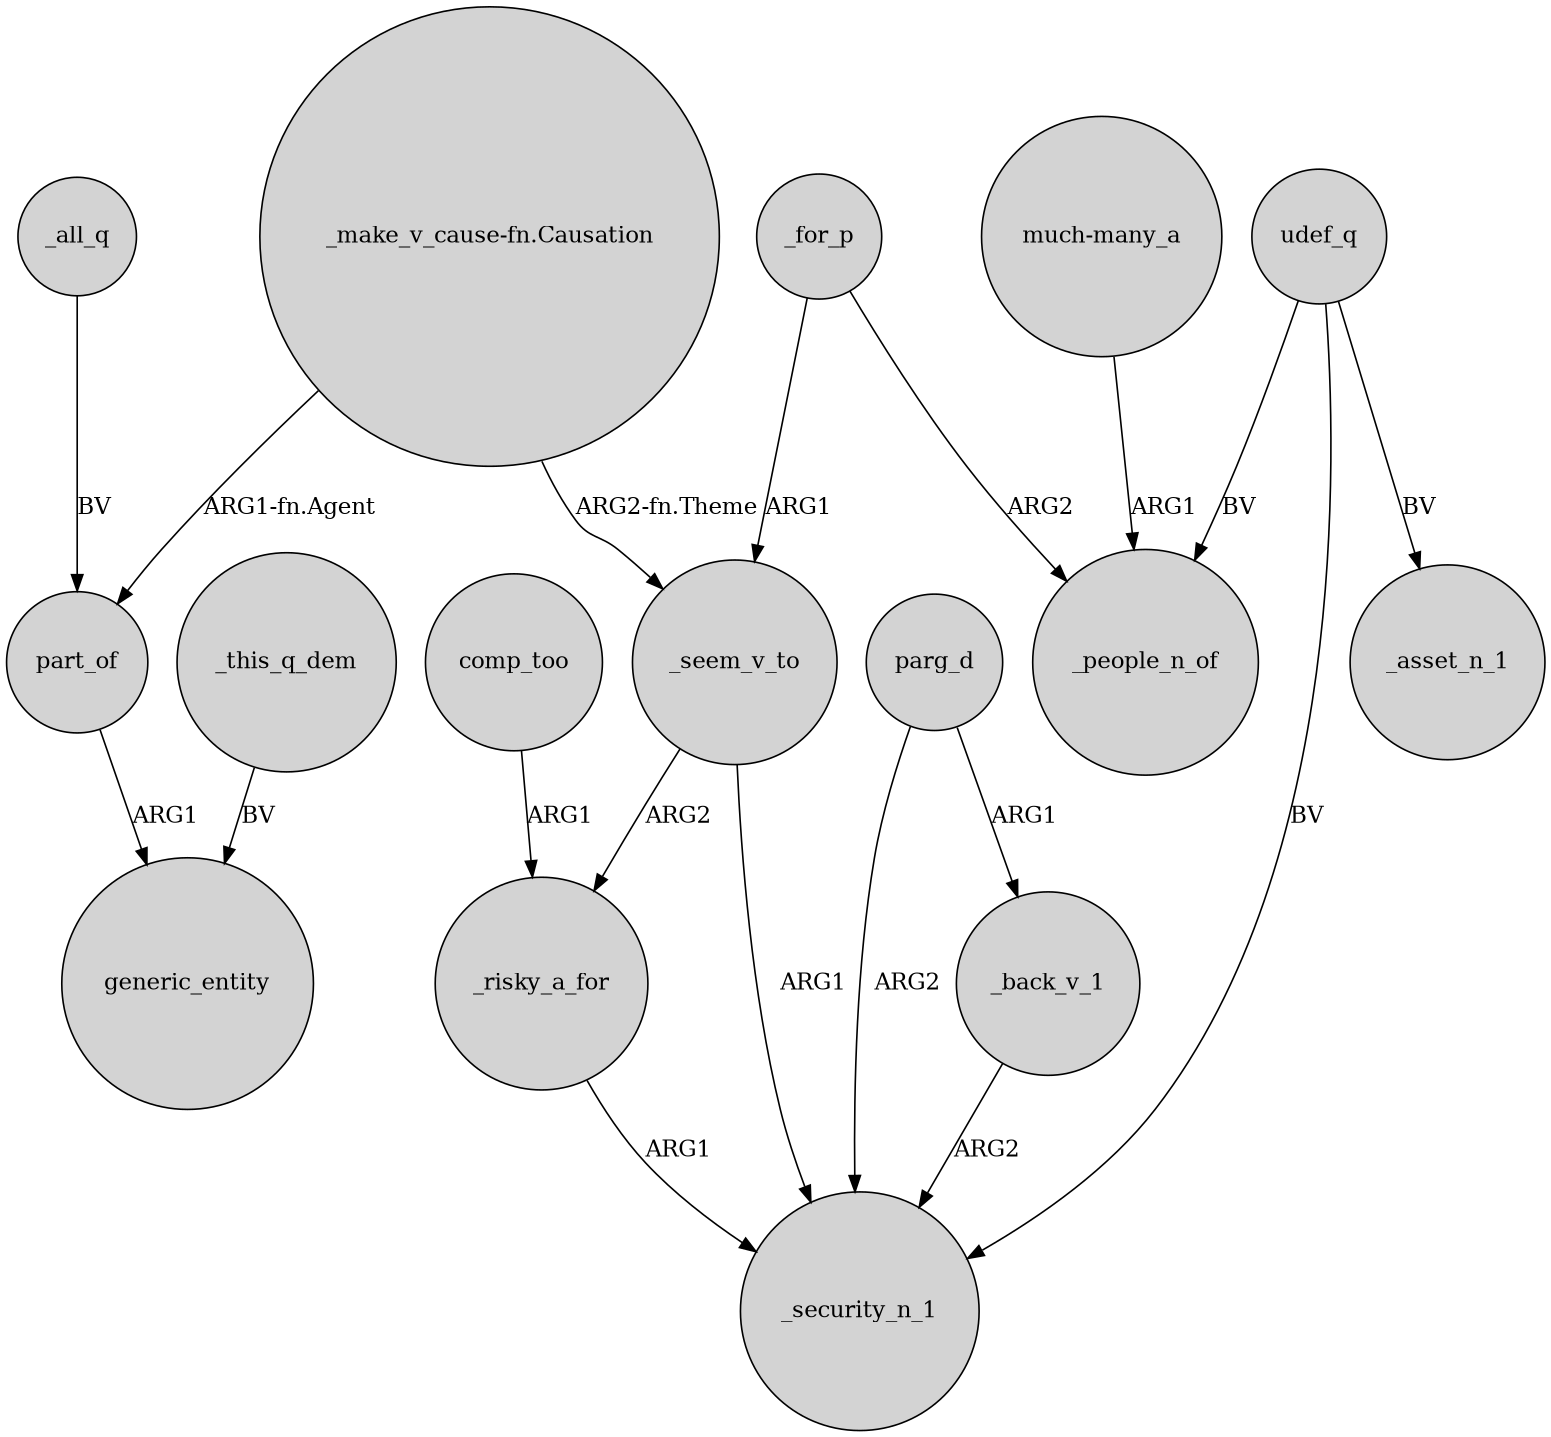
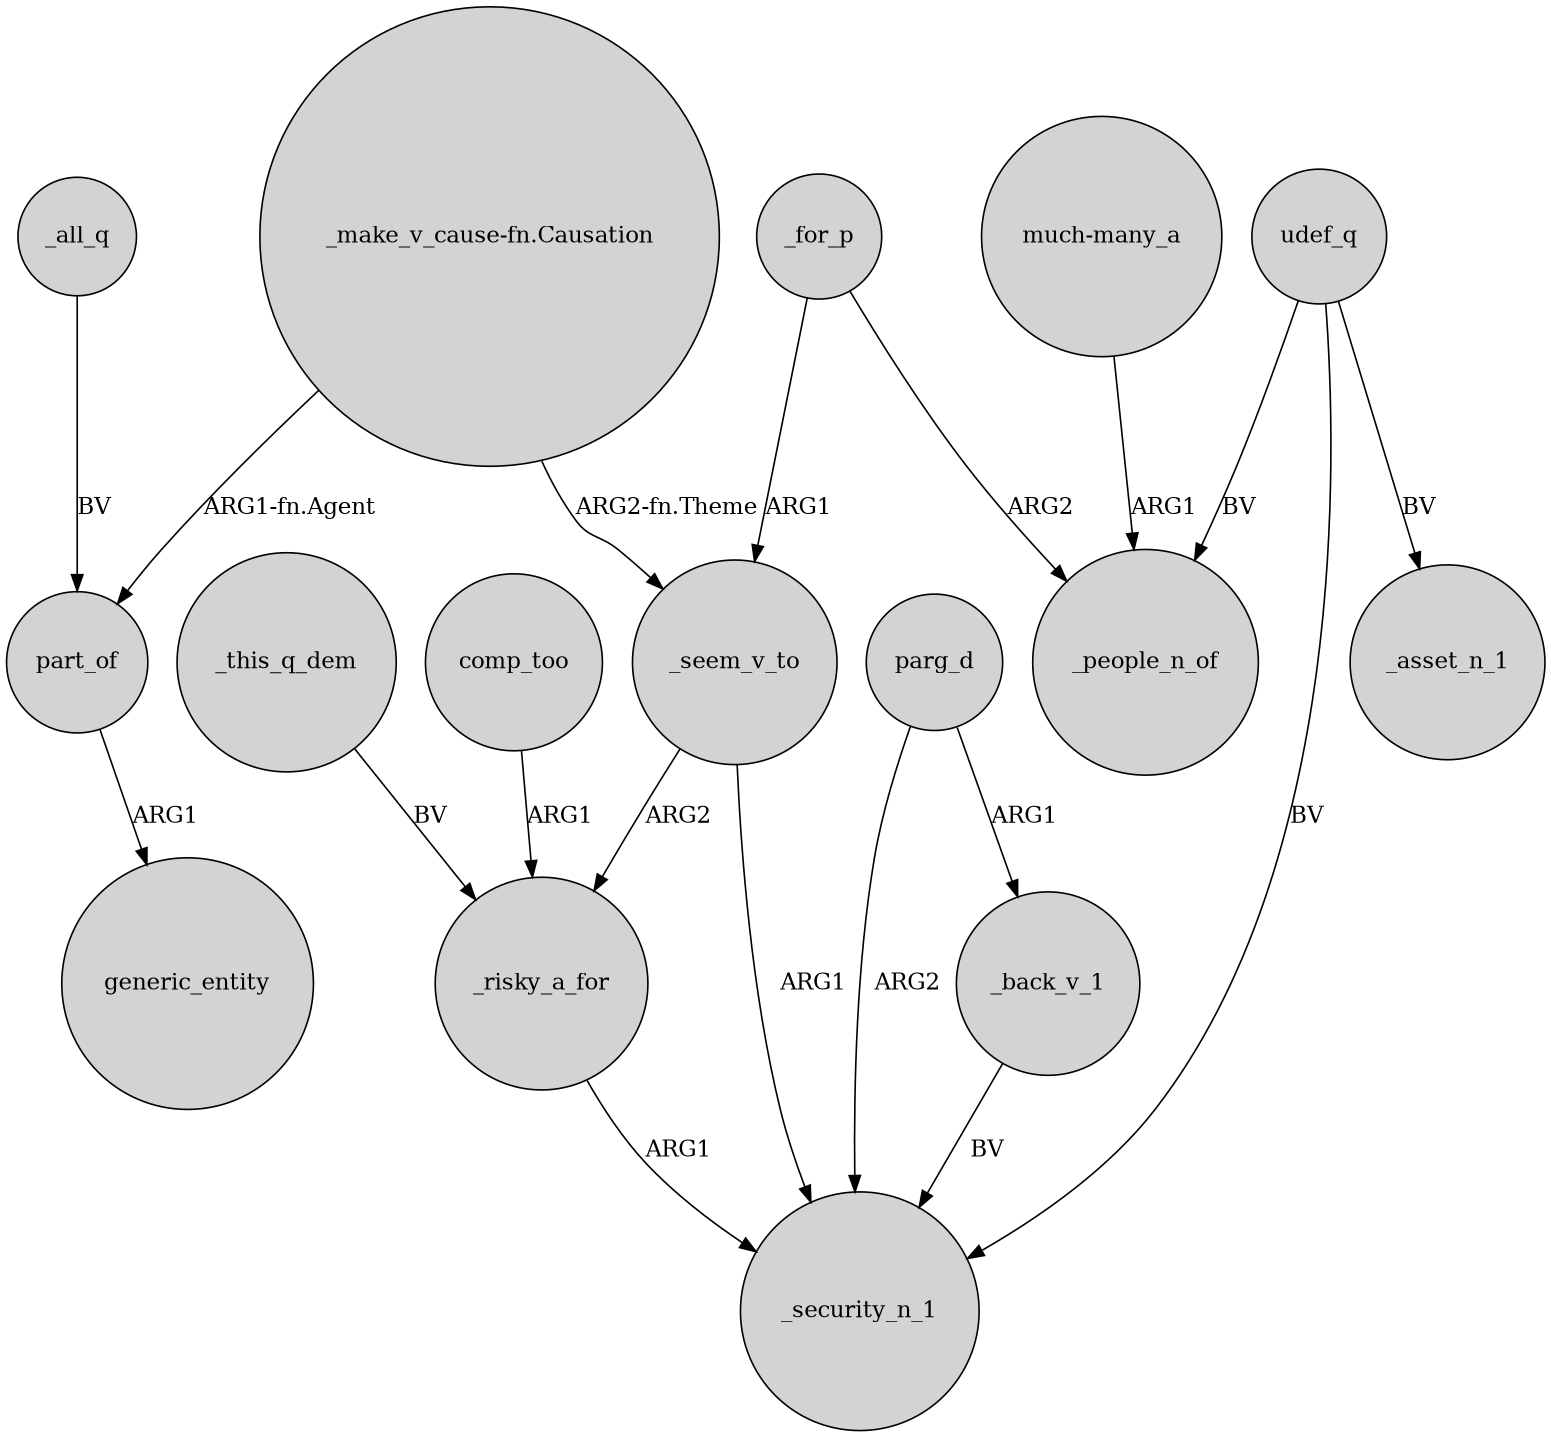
edge "_this_q_dem" -> "generic_entity": now "_this_q_dem" -> "_risky_a_for"
edge "_back_v_1" -> "_security_n_1": label "ARG2" -> "BV"
